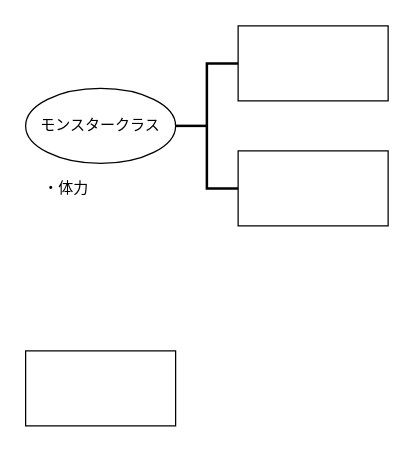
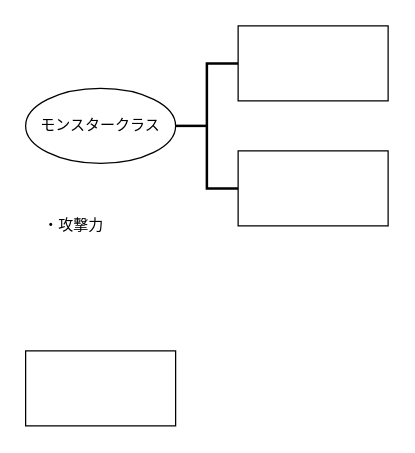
node "・体力": removed
node "・攻撃力": added
